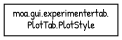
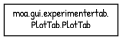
node "moa.gui.experimentertab. PlotTab.PlotStyle": label "moa.gui.experimentertab. PlotTab.PlotStyle" -> "moa.gui.experimentertab. PlotTab.PlotTab"
